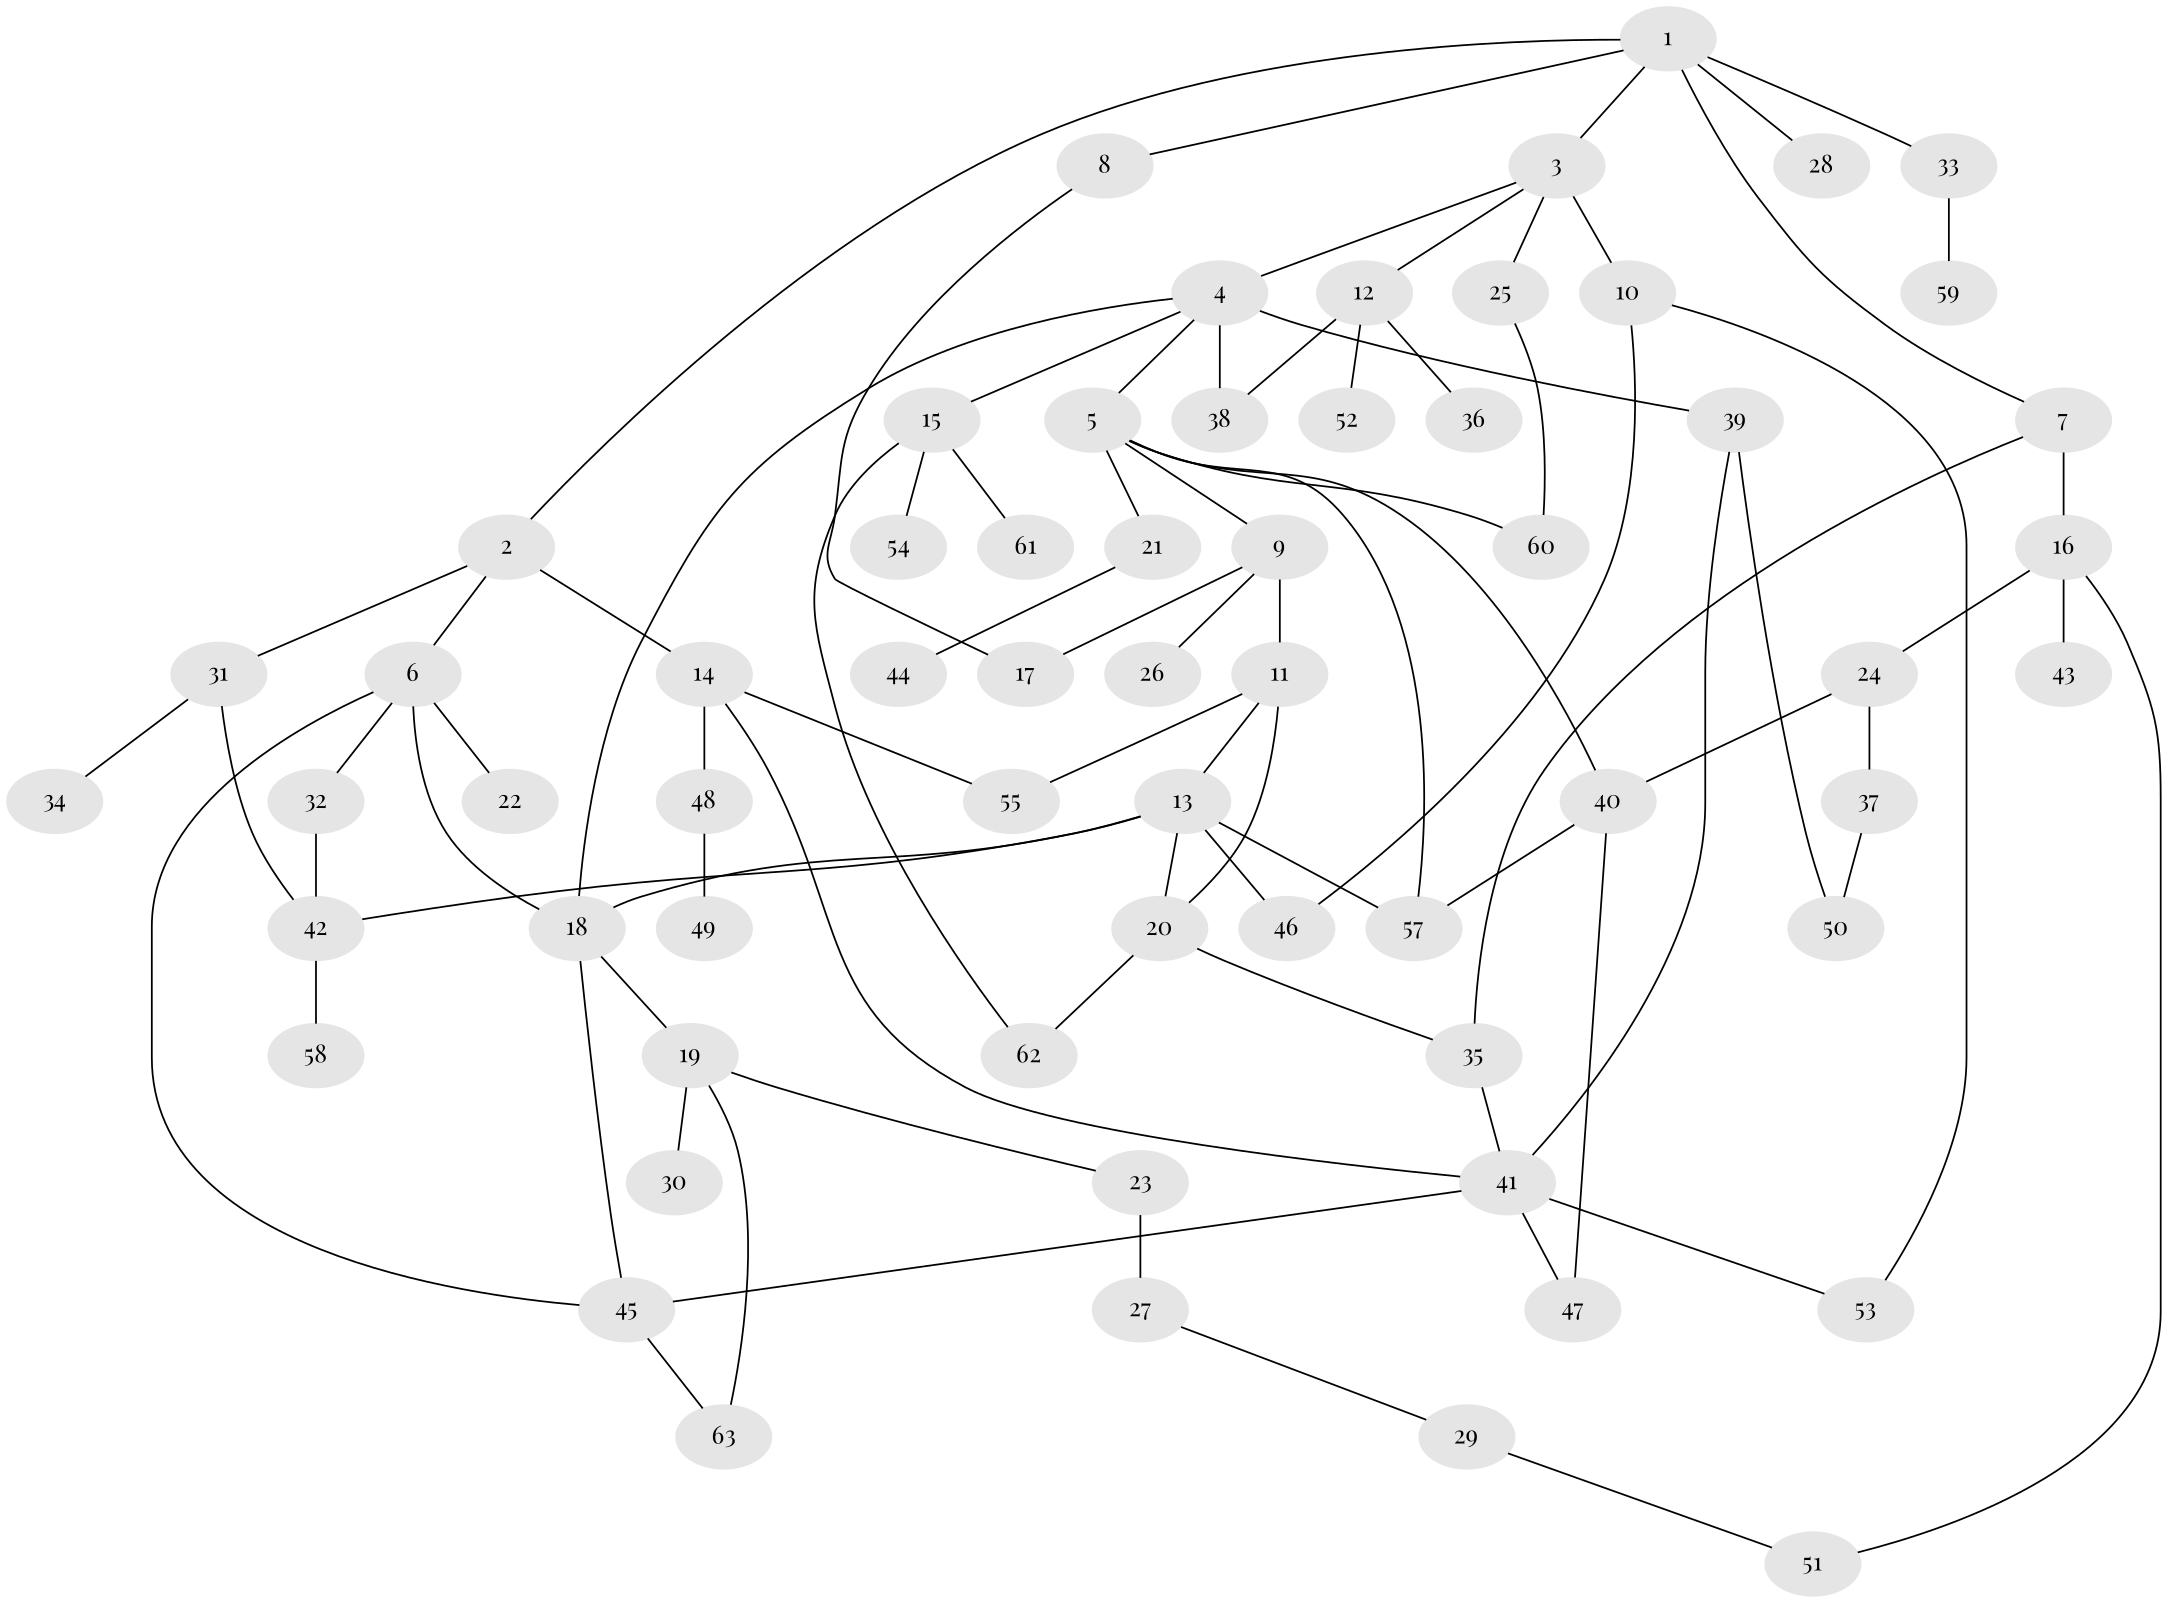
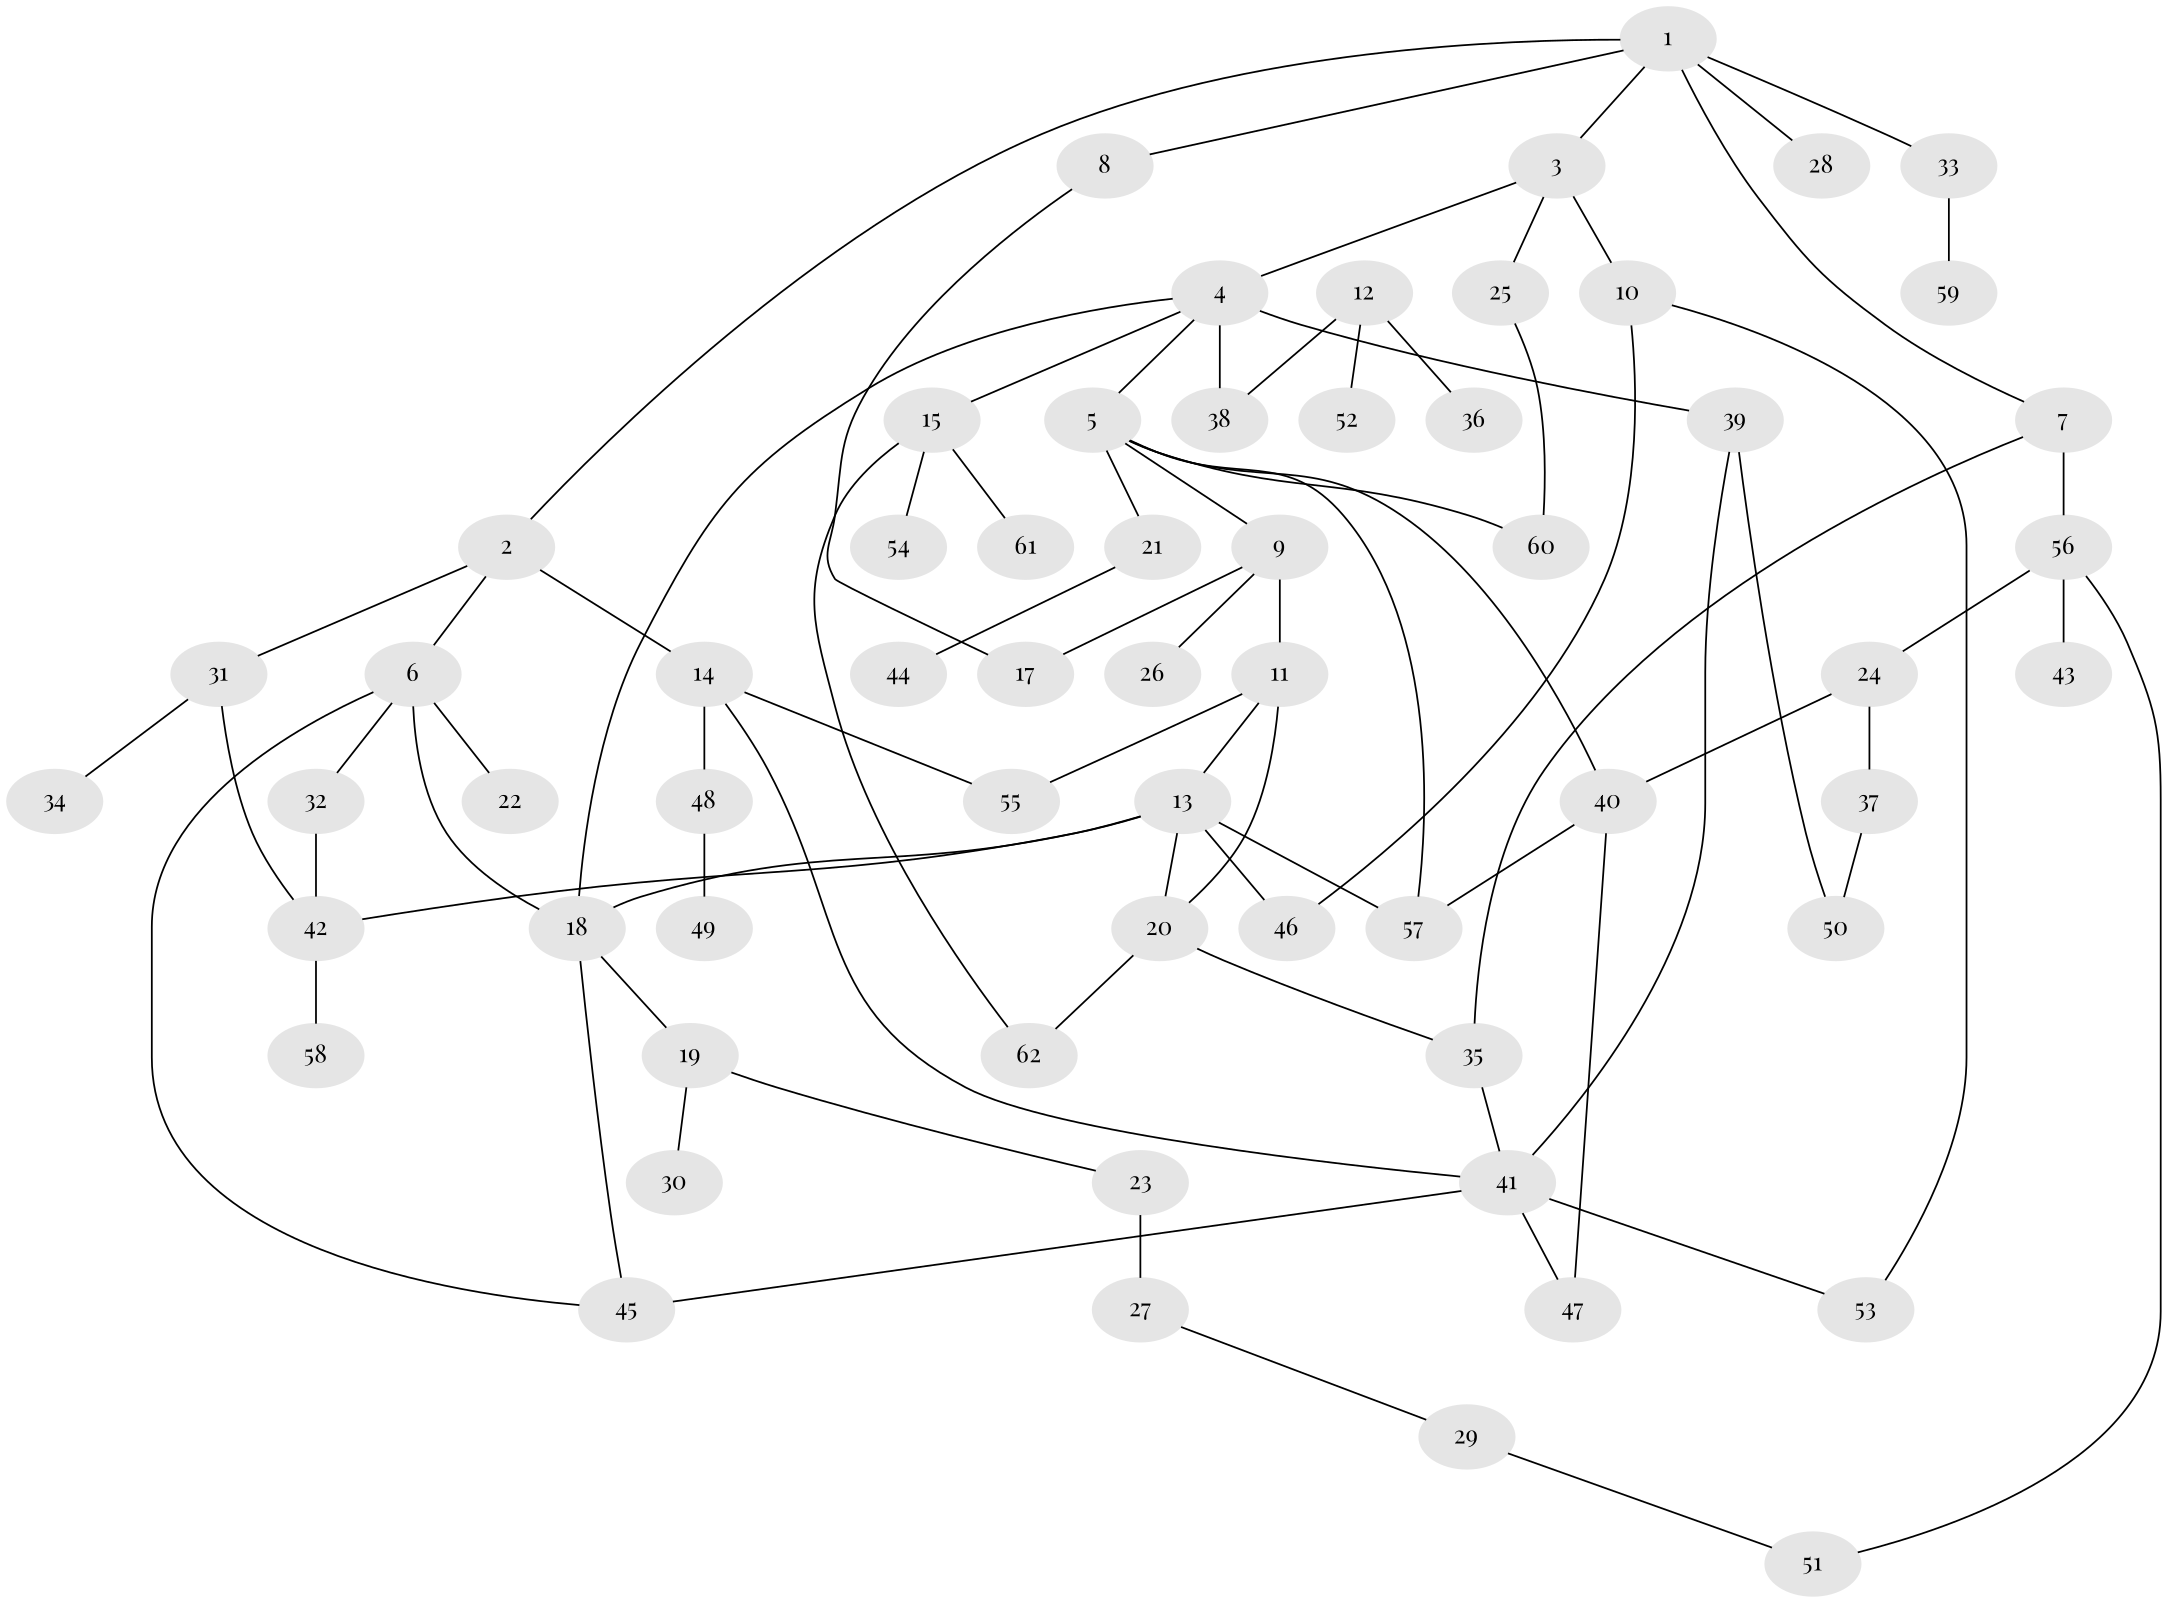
edge "3" -- "12": removed
node "16": label "16" -> "56"
node "63": removed
